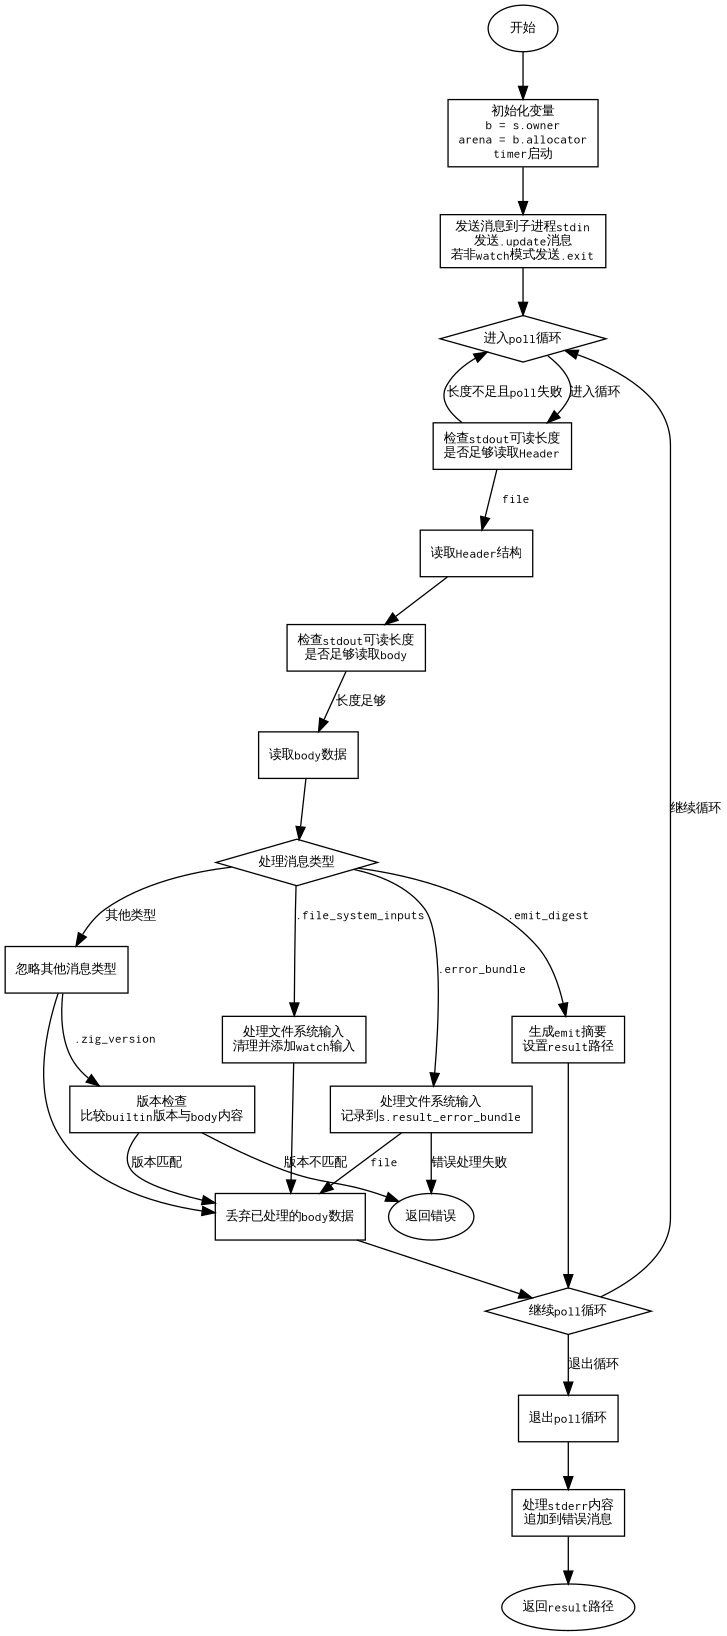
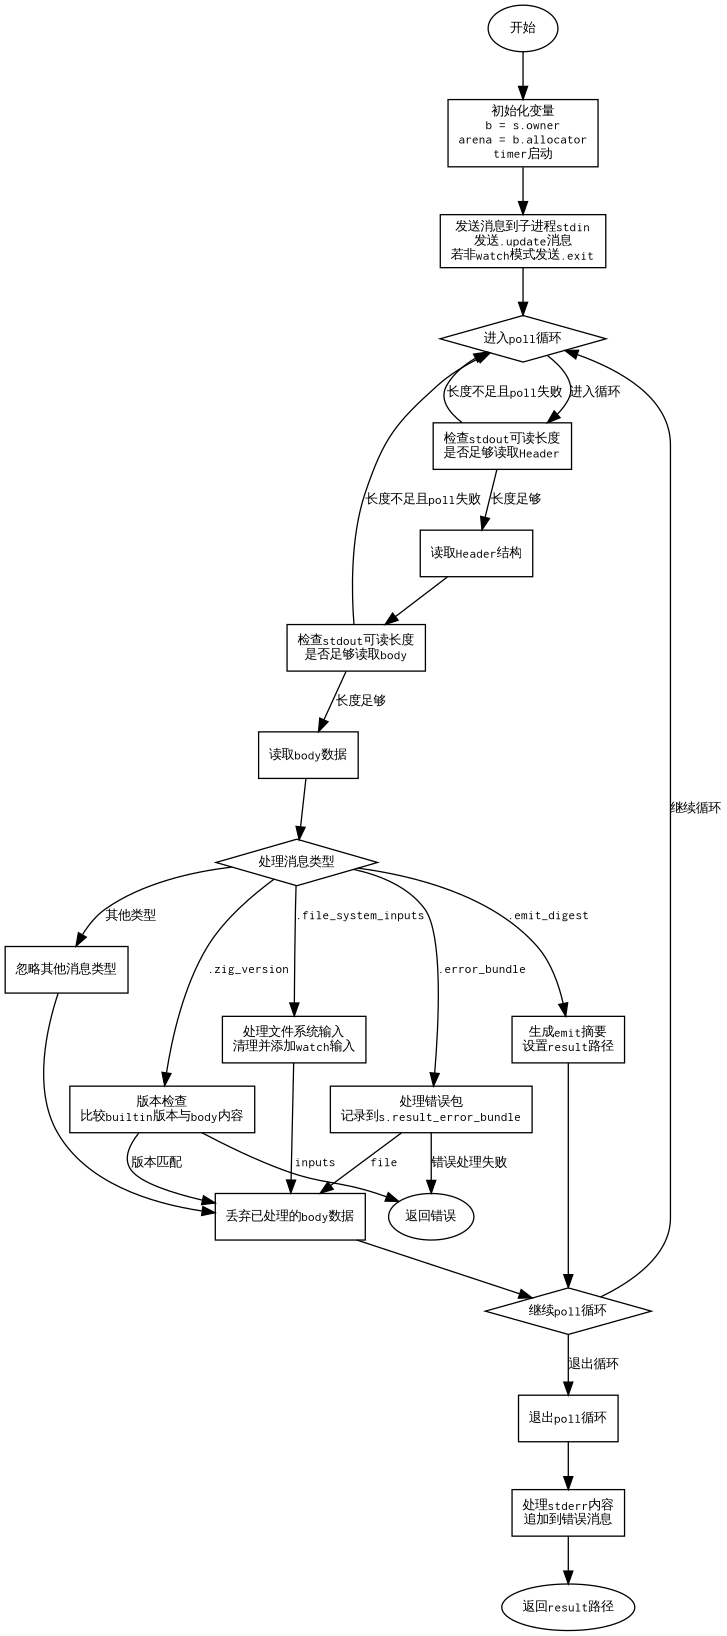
edge "检查stdout可读长度 是否足够读取body" -> "进入poll循环": added, label "长度不足且poll失败"
edge "检查stdout可读长度 是否足够读取Header" -> "读取Header结构": label "file" -> "长度足够"
edge "忽略其他消息类型" -> "版本检查 比较builtin版本与body内容": now "处理消息类型" -> "版本检查 比较builtin版本与body内容"
node "处理文件系统输入 记录到s.result_error_bundle": label "处理文件系统输入 记录到s.result_error_bundle" -> "处理错误包 记录到s.result_error_bundle"
edge "版本检查 比较builtin版本与body内容" -> "返回错误": label "版本不匹配" -> "inputs"
